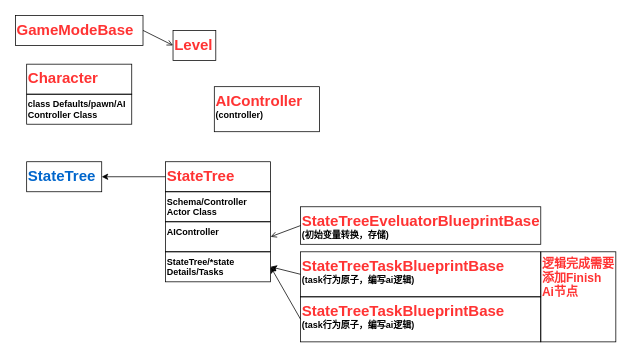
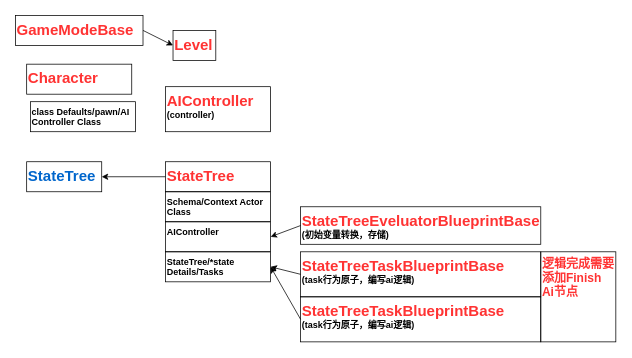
edge "GameModeBase" -> "Level": arrowhead open -> classic
node "class Defaults/pawn/AI Controller Class": moved (79, 109) -> (83, 117)
node "AIController (controller)": moved (267, 109) -> (218, 109)
node "Schema/Controller Actor Class": label "Schema/Controller Actor Class" -> "Schema/Context Actor Class"
edge "StateTreeEveluatorBlueprintBase (初始变量转换，存储)" -> "AIController": arrowhead open -> classic
